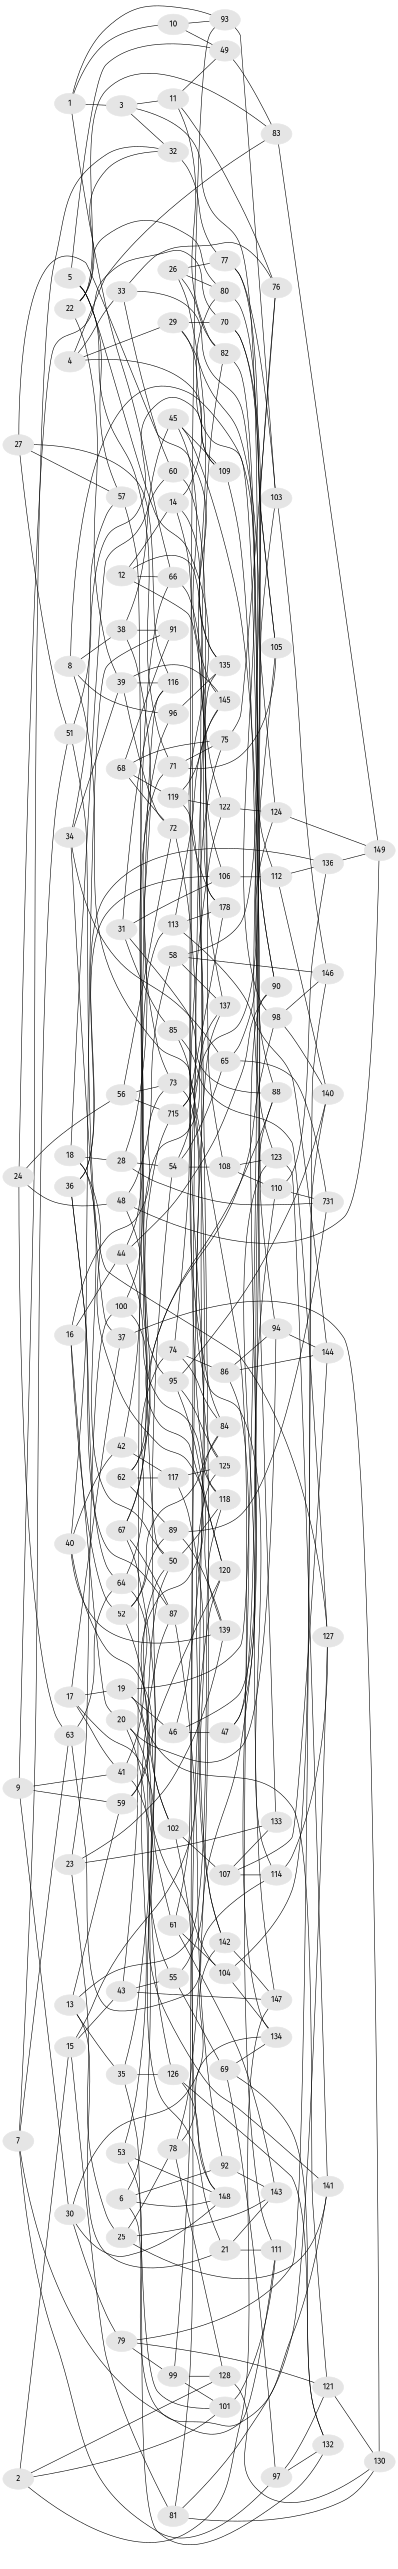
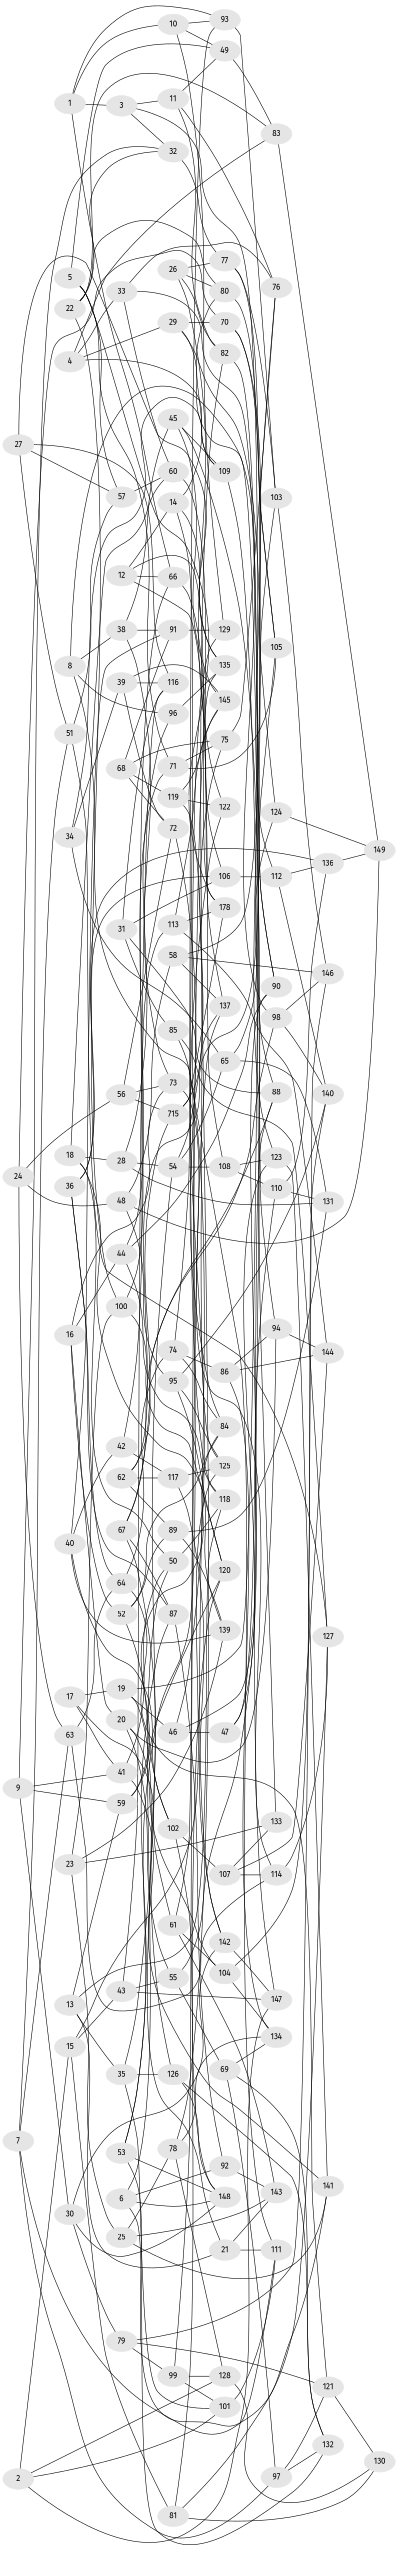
edge "22" -- "39": now "22" -- "100"
node "129": added
edge "122" -- "124": removed
edge "57" -- "50": now "57" -- "60"
node "731": label "731" -> "131"
node "37": removed
